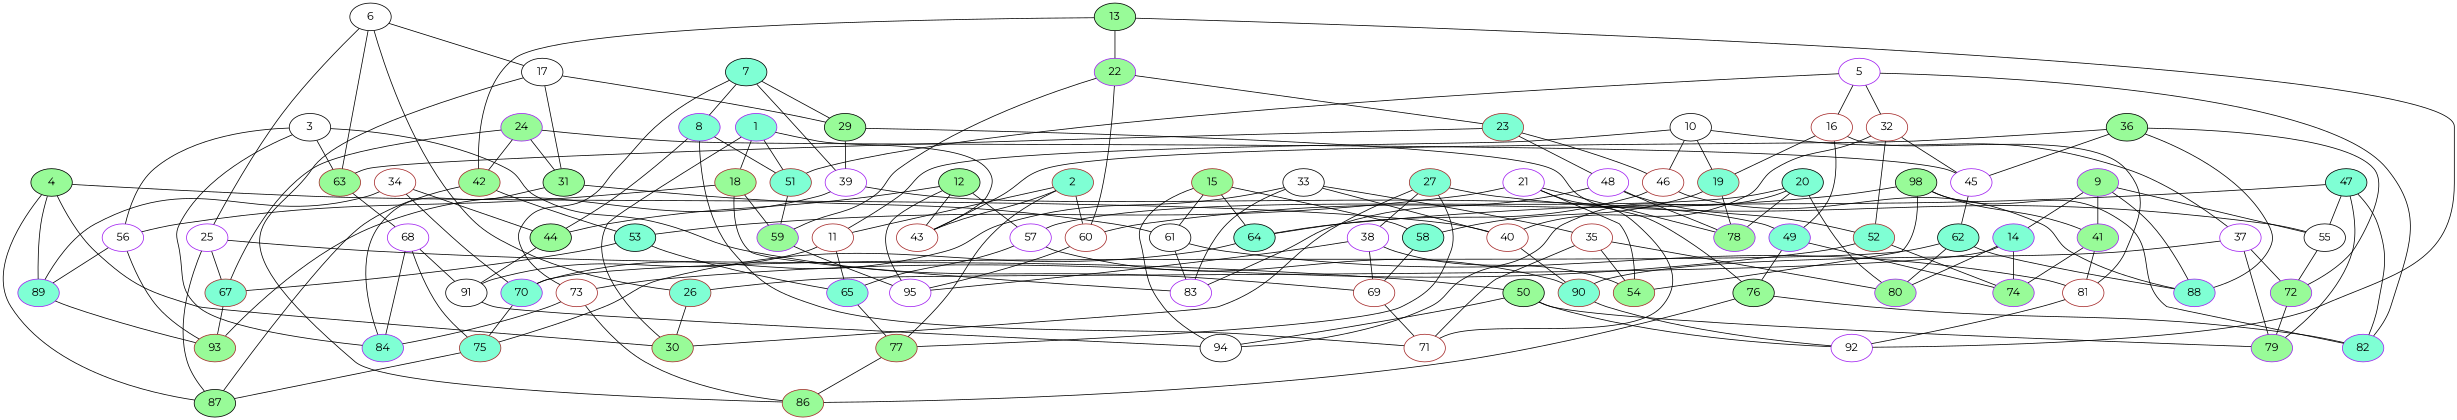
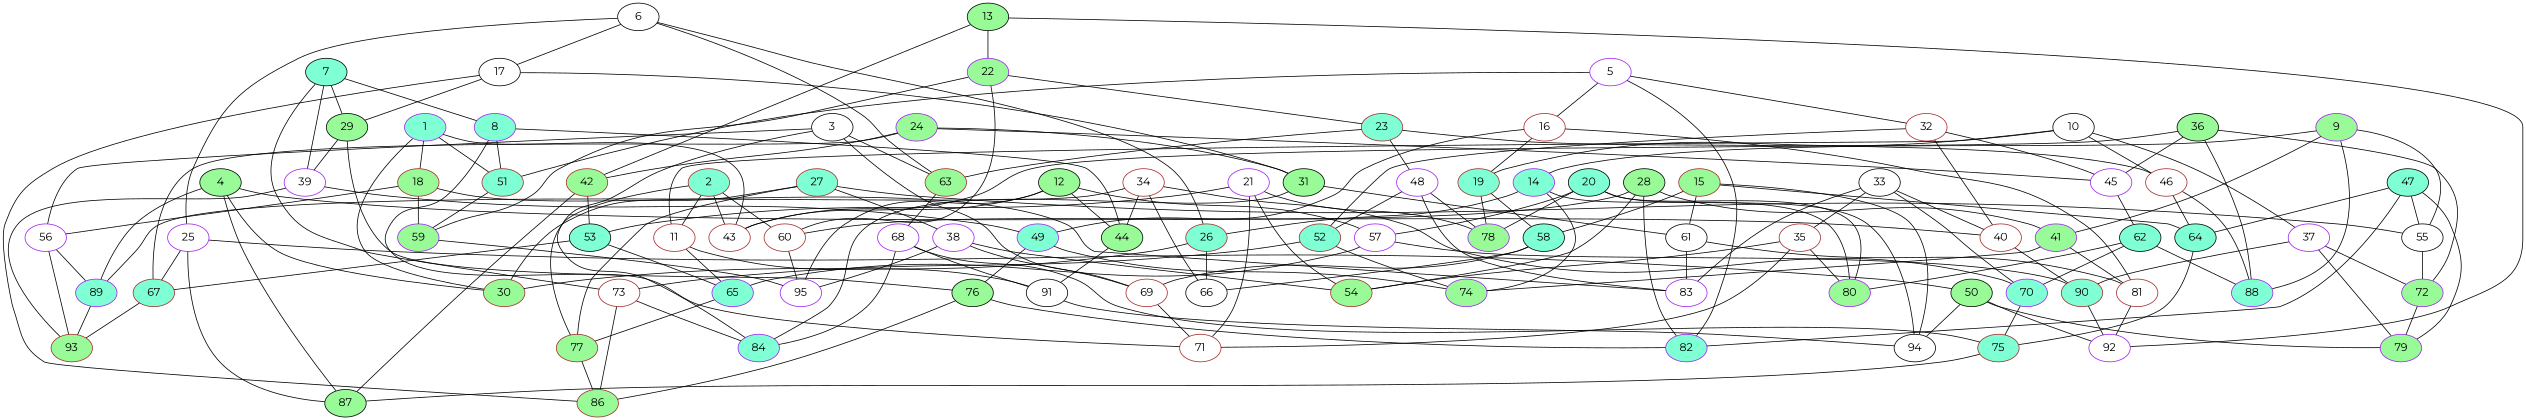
node "98": label "98" -> "28"
node "66": added
